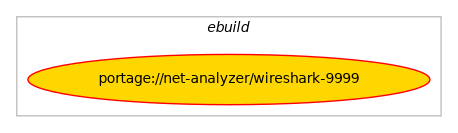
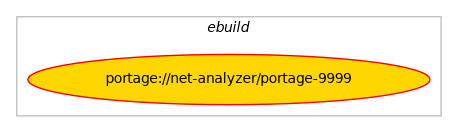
node "portage://net-analyzer/wireshark-9999": label "portage://net-analyzer/wireshark-9999" -> "portage://net-analyzer/portage-9999"
